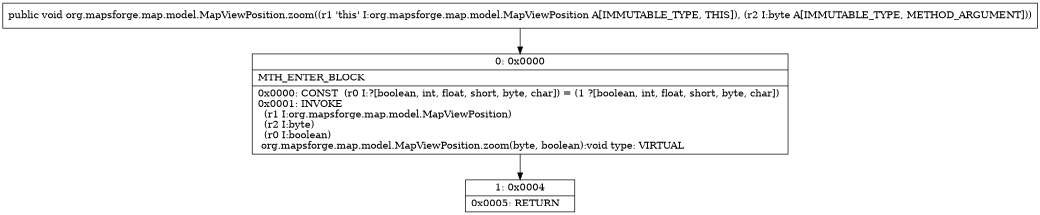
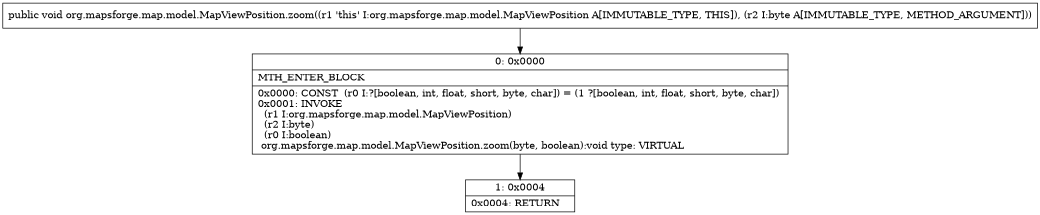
node "1: 0x0004": text "0x0005: RETURN" -> "0x0004: RETURN"
